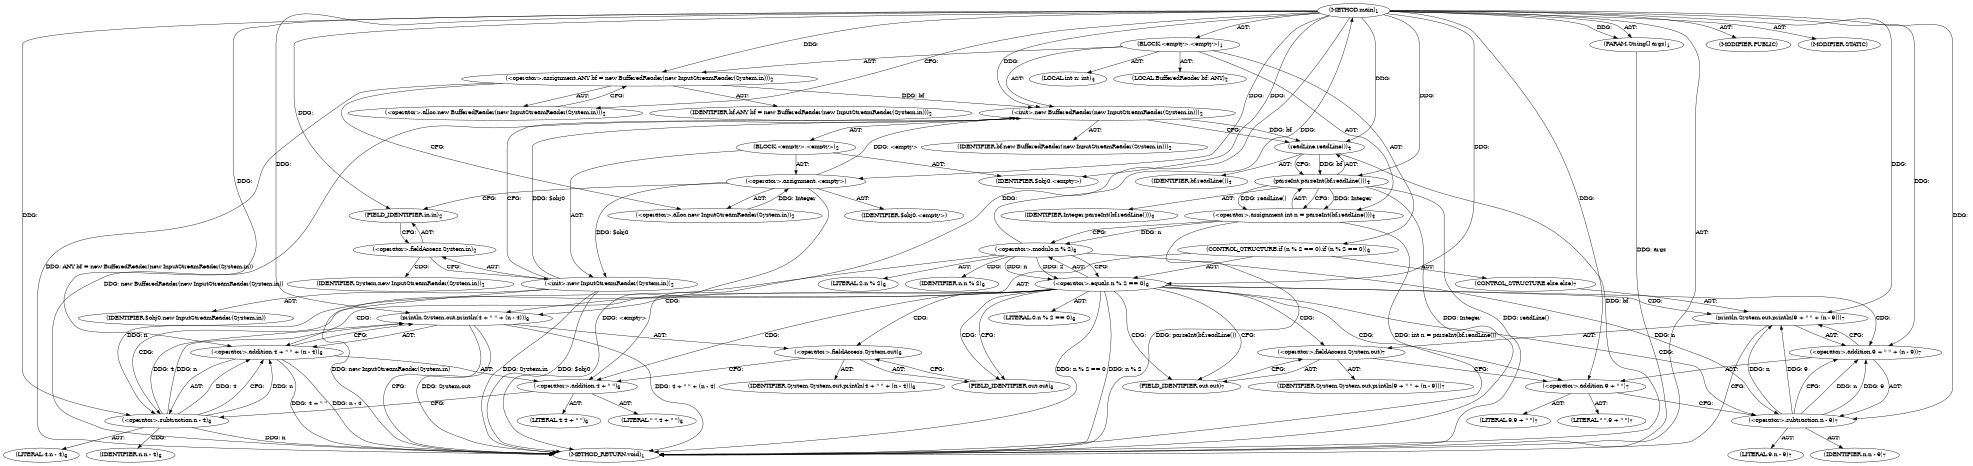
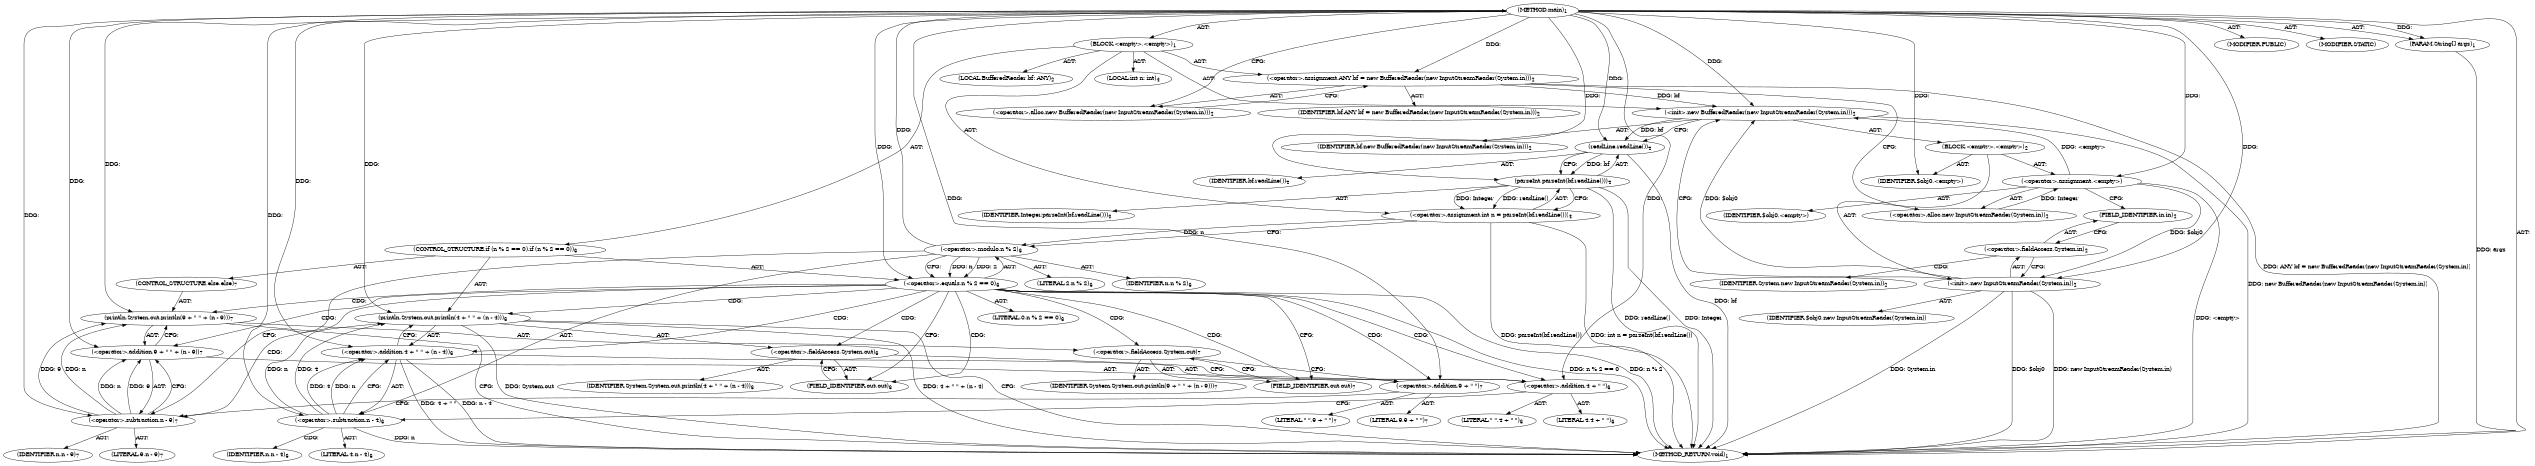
edge "(METHOD,main)" -> "(FIELD_IDENTIFIER,in,in)": now "(METHOD,main)" -> "(<init>,new InputStreamReader(System.in))"
edge "(<operator>.modulo,n % 2)" -> "(IDENTIFIER,n,n % 2)": label "CDG: " -> "AST: "
edge "(<operator>.equals,n % 2 == 0)" -> "(<operator>.subtraction,n - 4)": removed, label "CDG:"
edge "(<operator>.modulo,n % 2)" -> "(<operator>.subtraction,n - 4)": label "DDG: n" -> "AST: "
edge "(<operator>.modulo,n % 2)" -> "(<operator>.subtraction,n - 9)": label "DDG: n" -> "CFG: "
